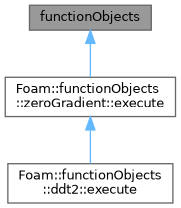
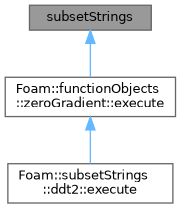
node "functionObjects": label "functionObjects" -> "subsetStrings"
node "Foam::functionObjects ::ddt2::execute": label "Foam::functionObjects ::ddt2::execute" -> "Foam::subsetStrings ::ddt2::execute"
